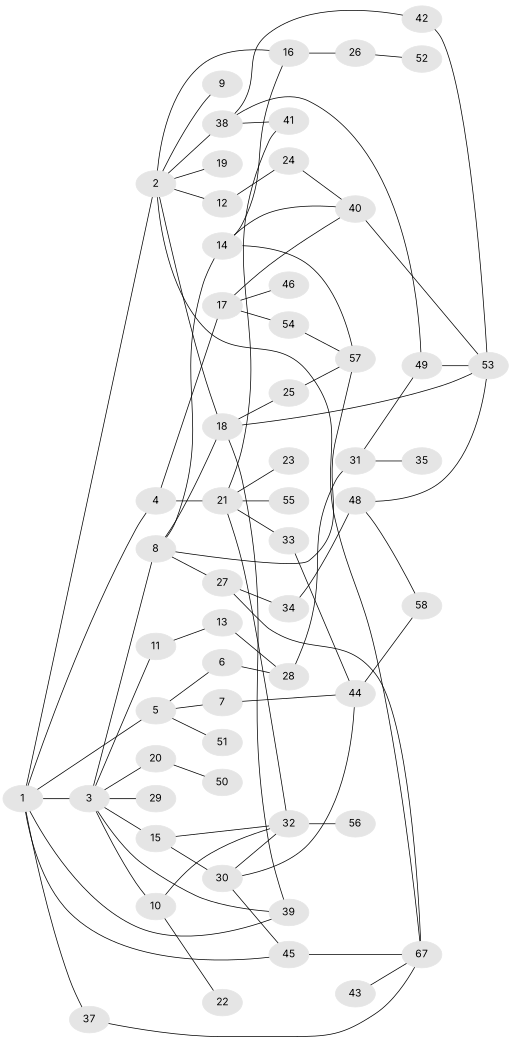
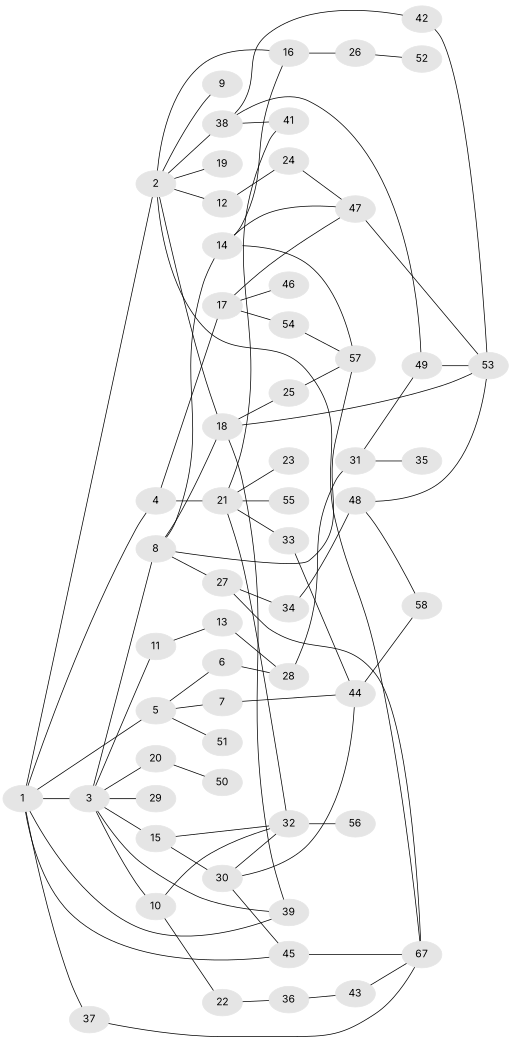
node "40": label "40" -> "47"
node "36": added
